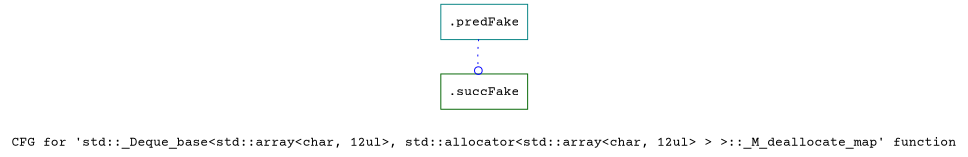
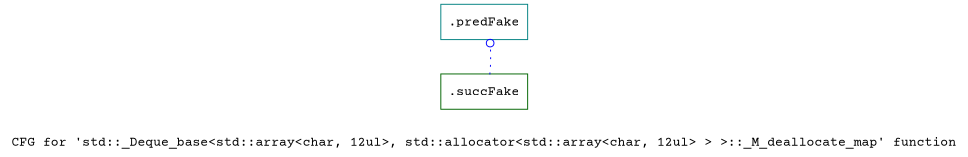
edge ".predFake" -> ".succFake": reversed
